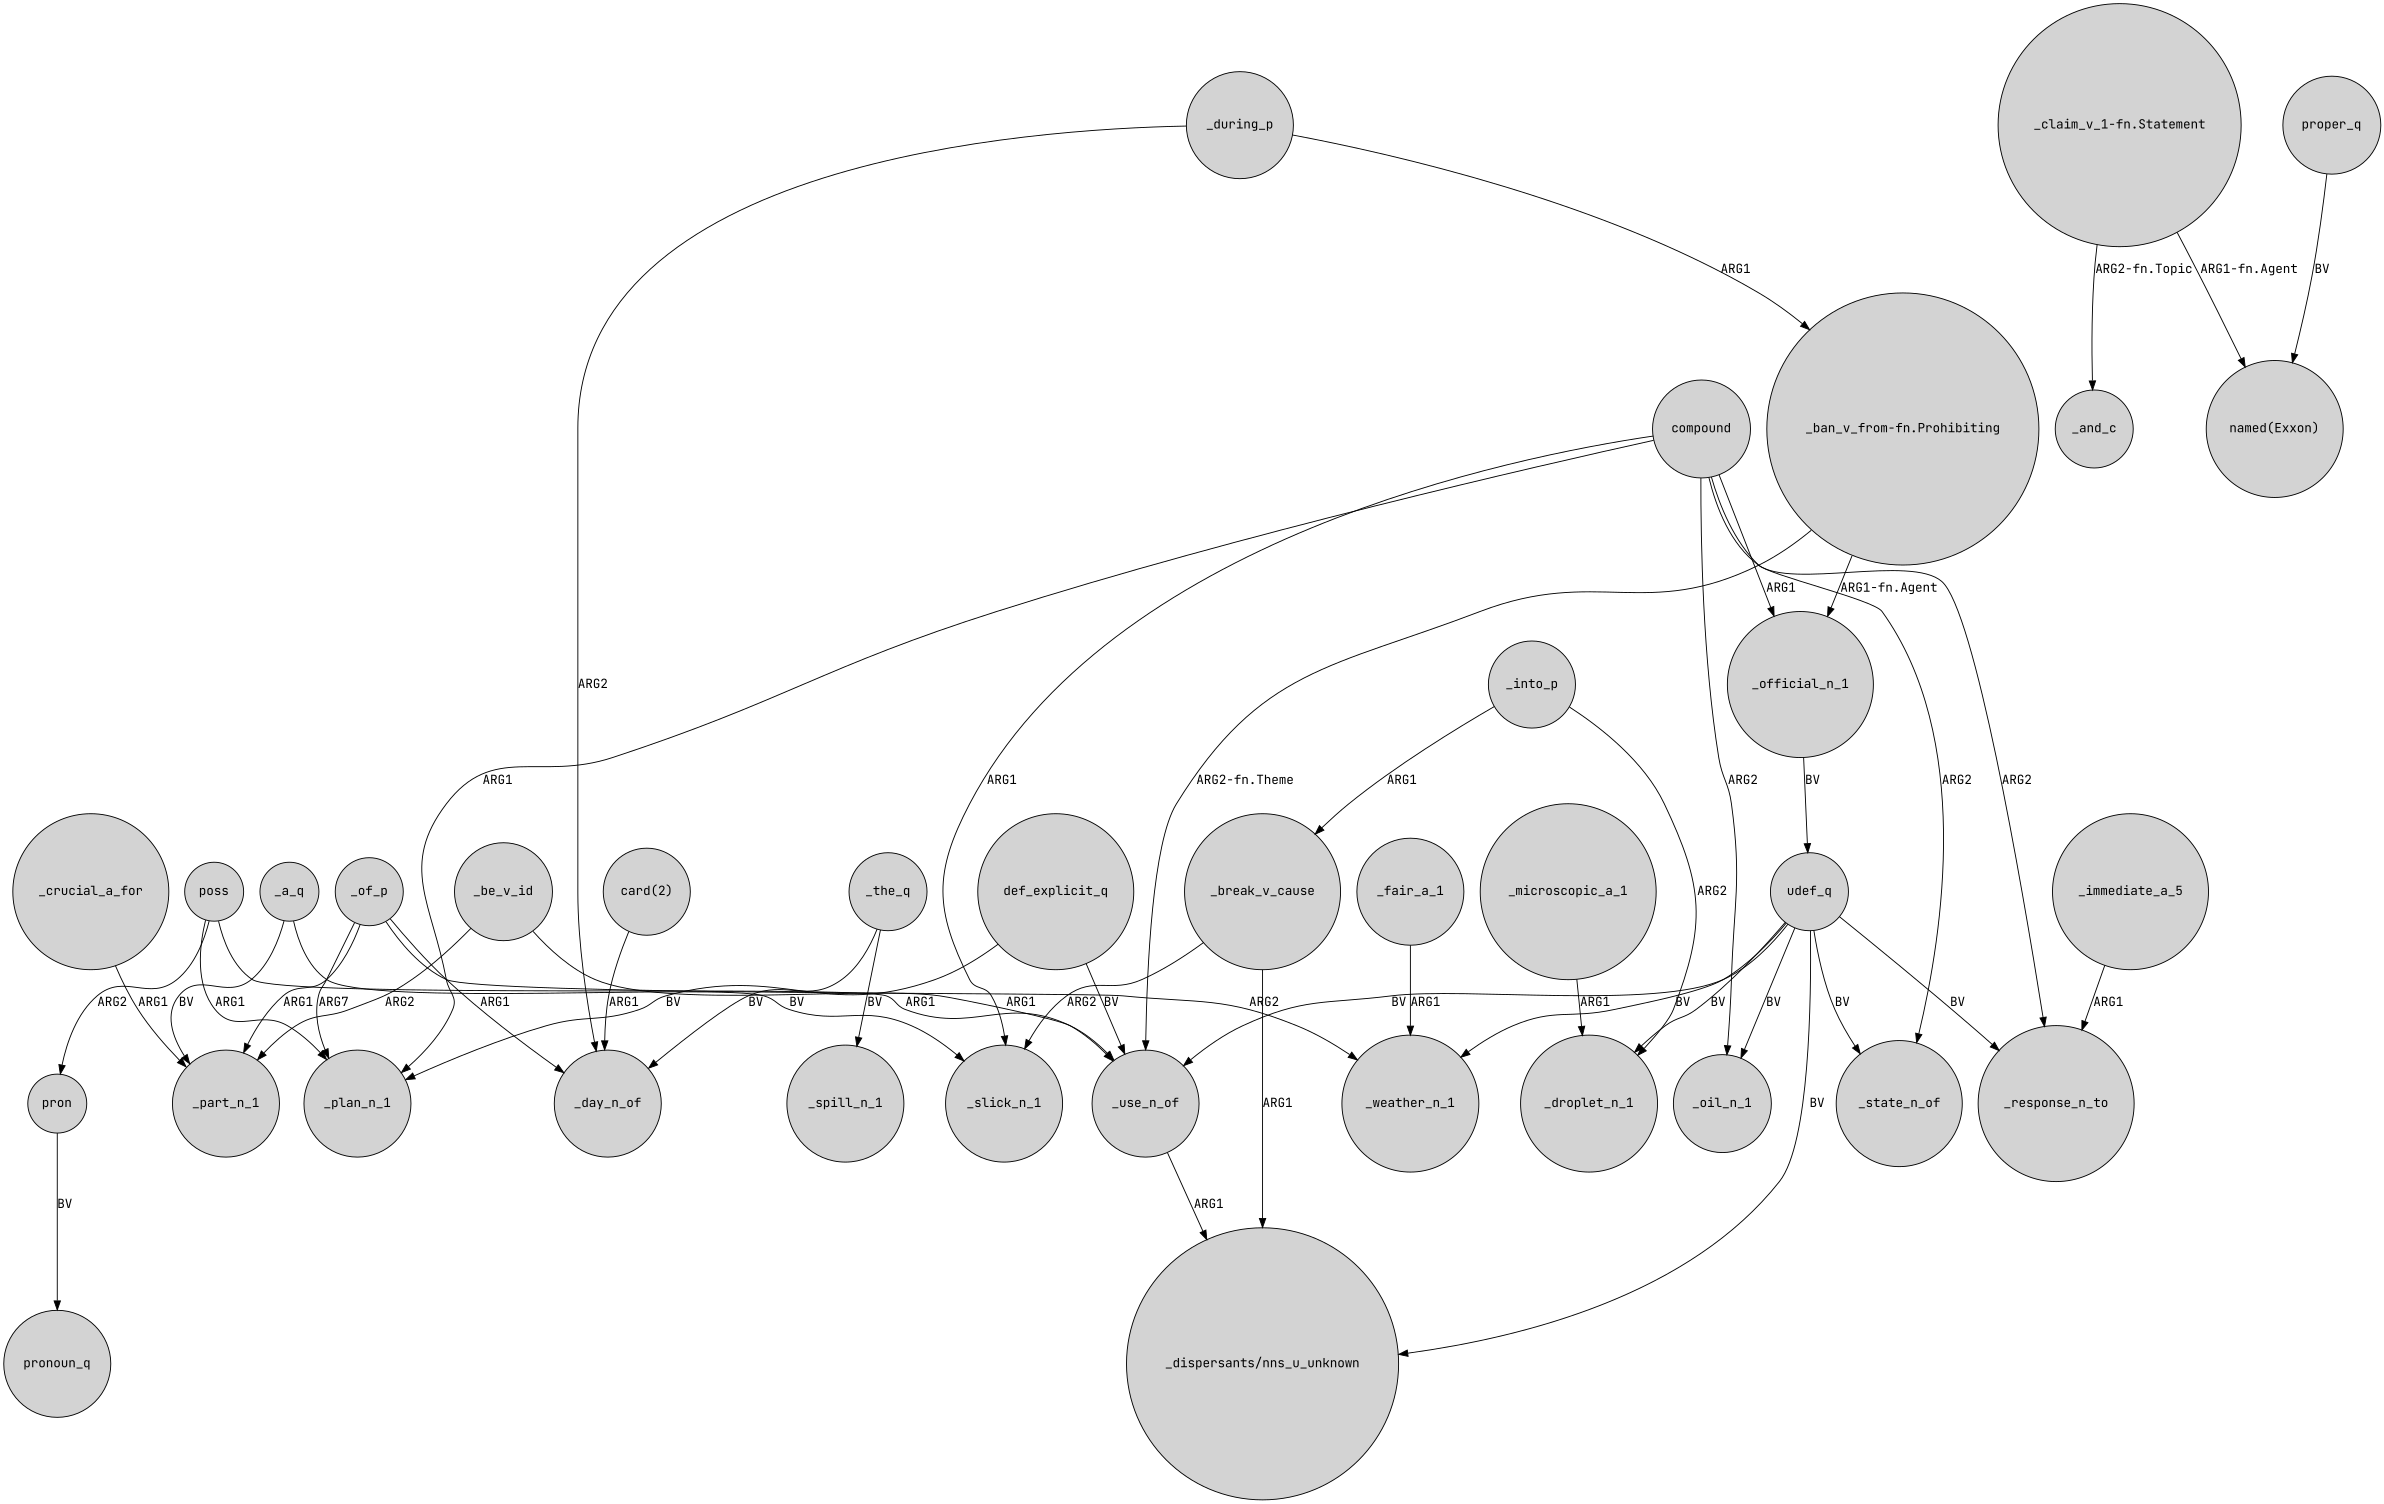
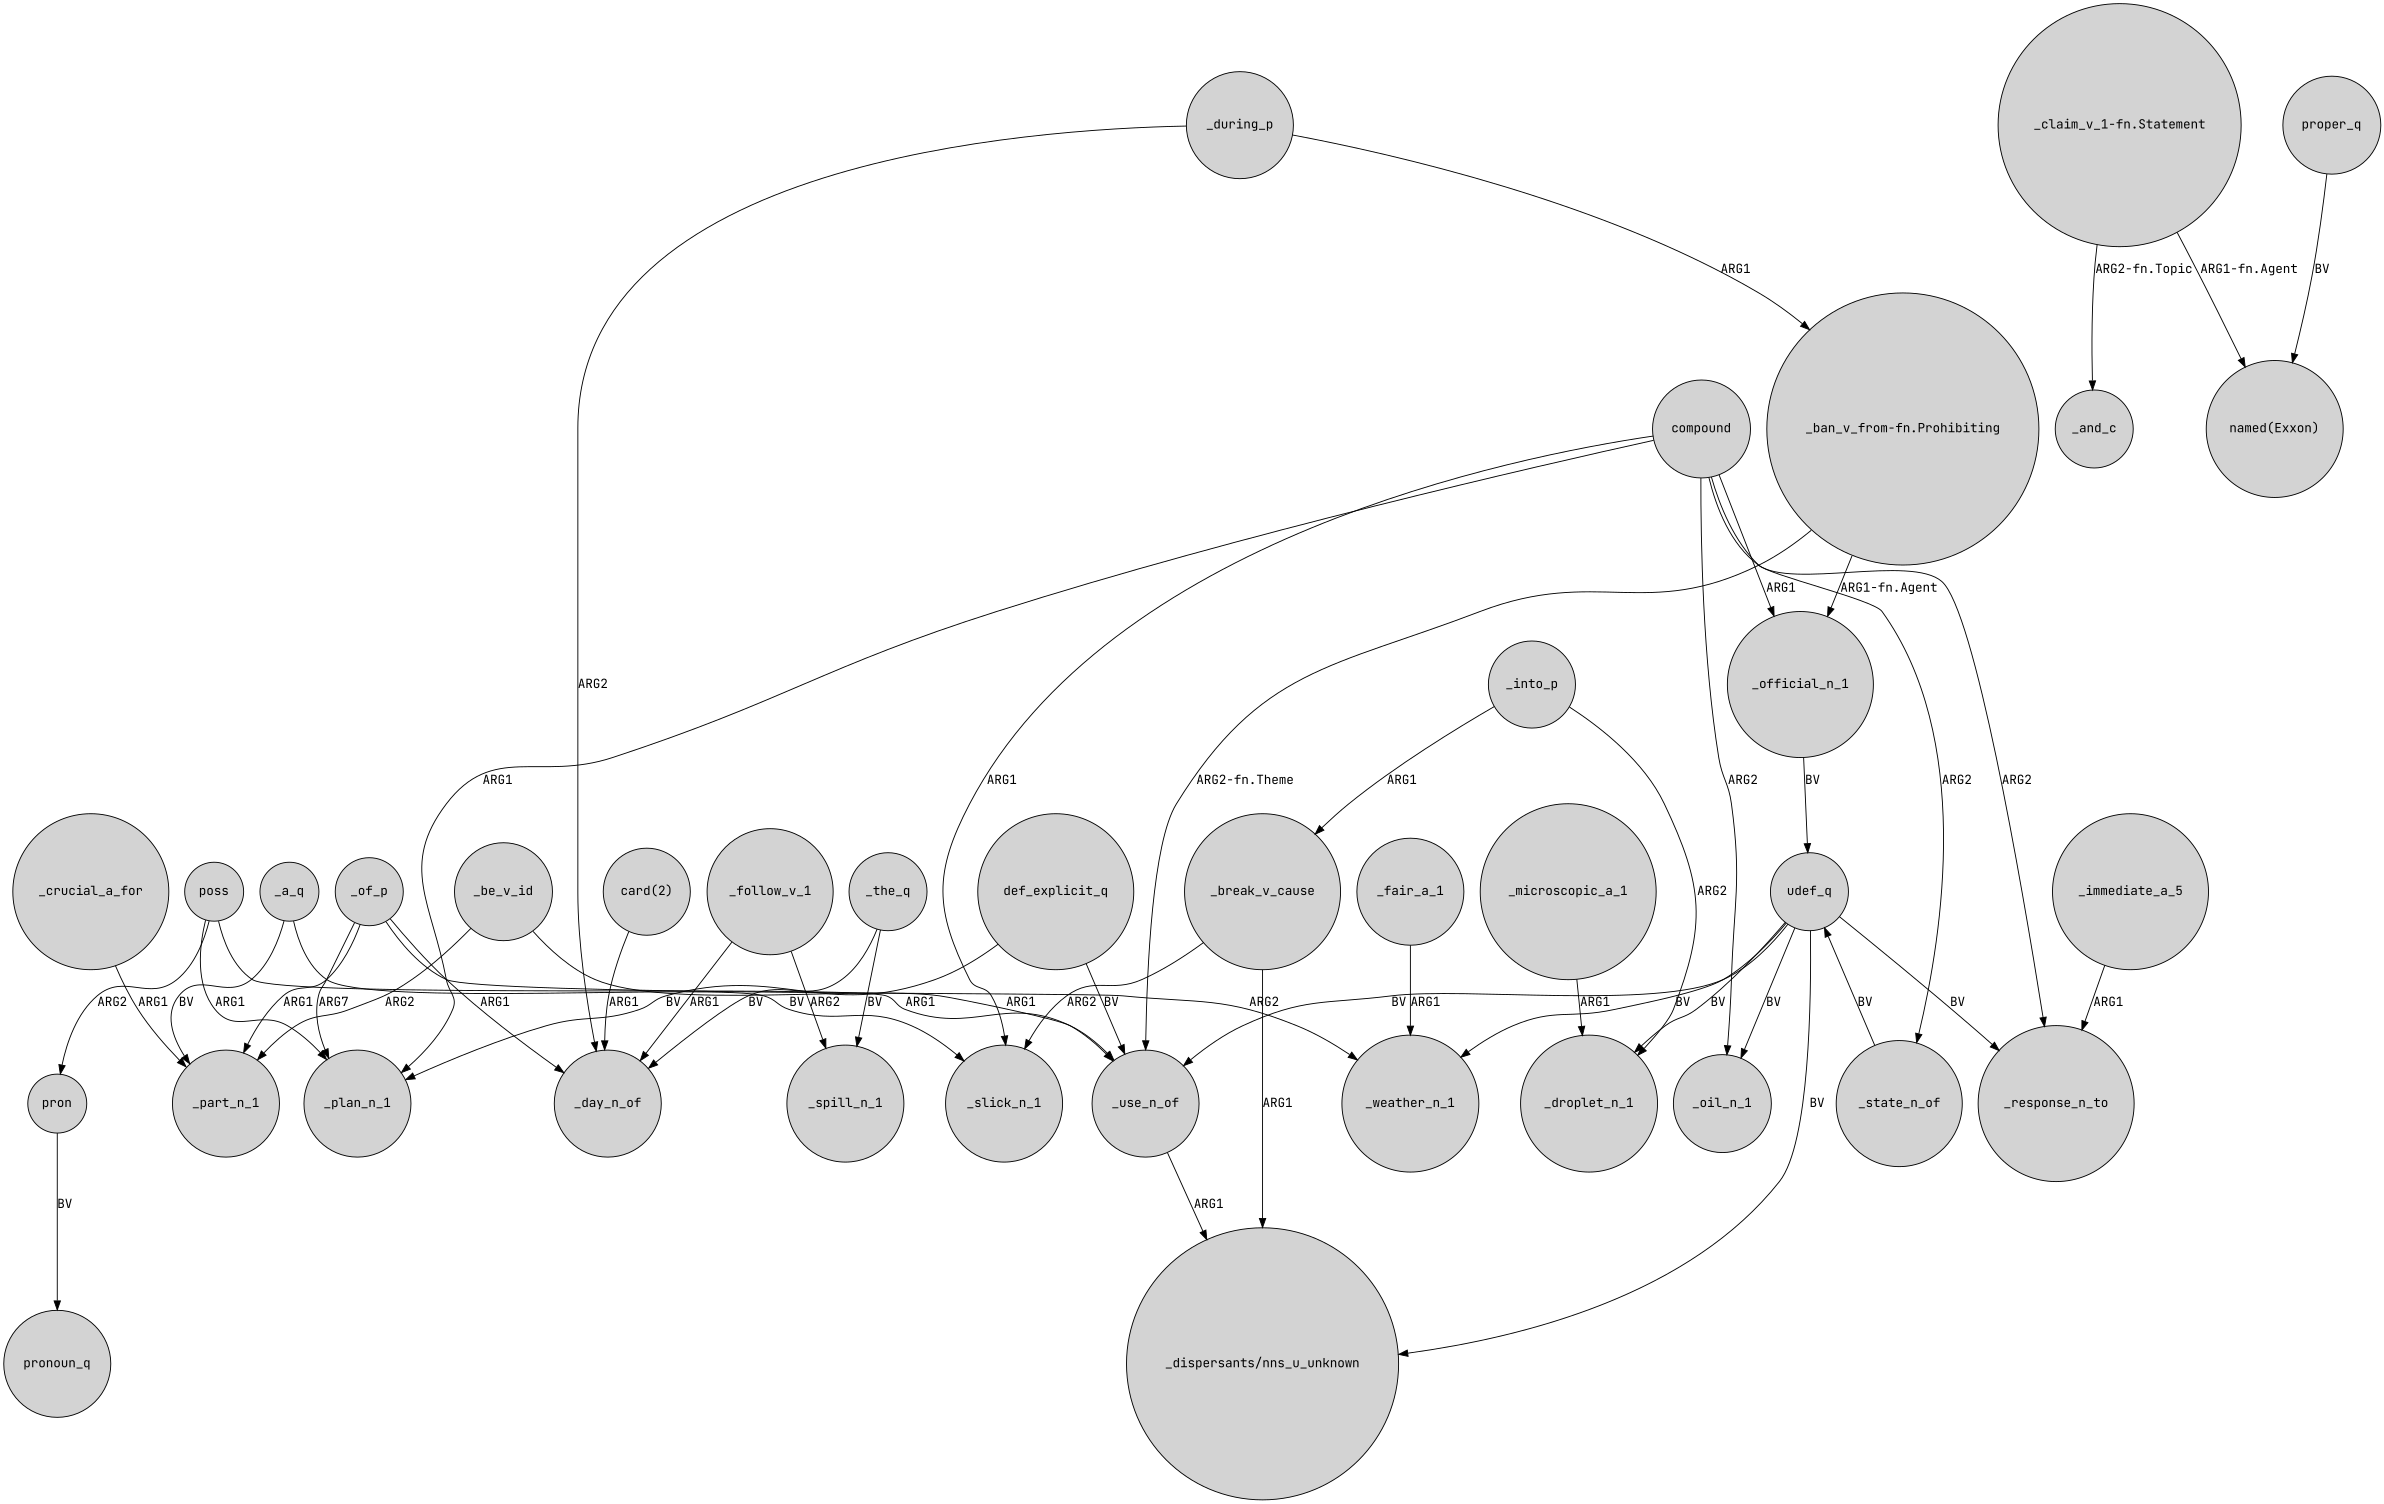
node "_follow_v_1": added
edge "udef_q" -> "_state_n_of": reversed
